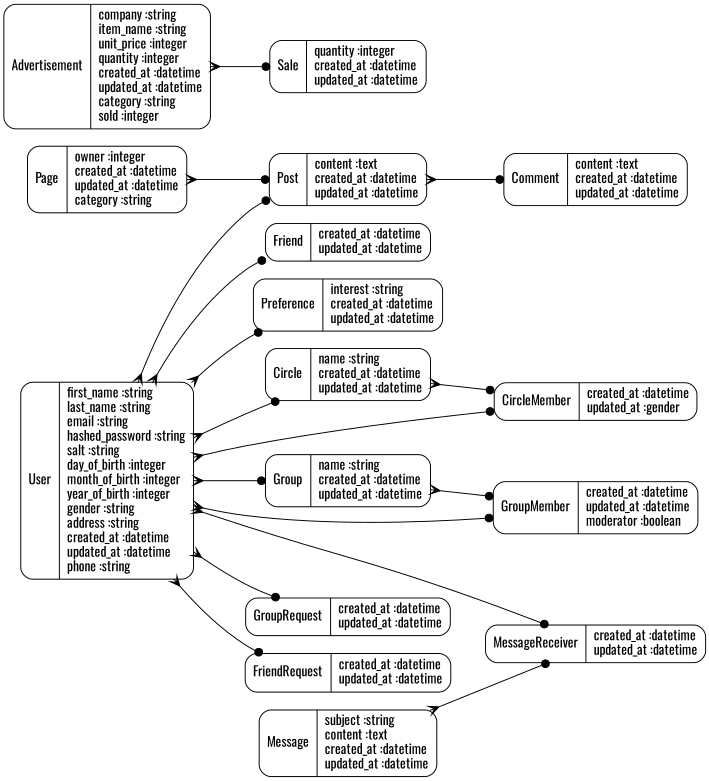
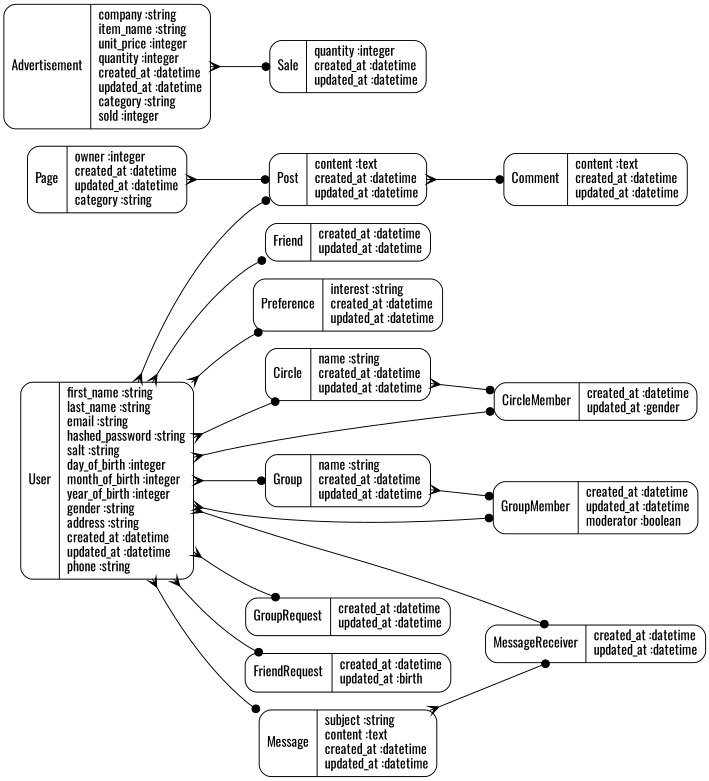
edge "User" -- "Message": added
node "FriendRequest": text "updated_at :datetime" -> "updated_at :birth"
